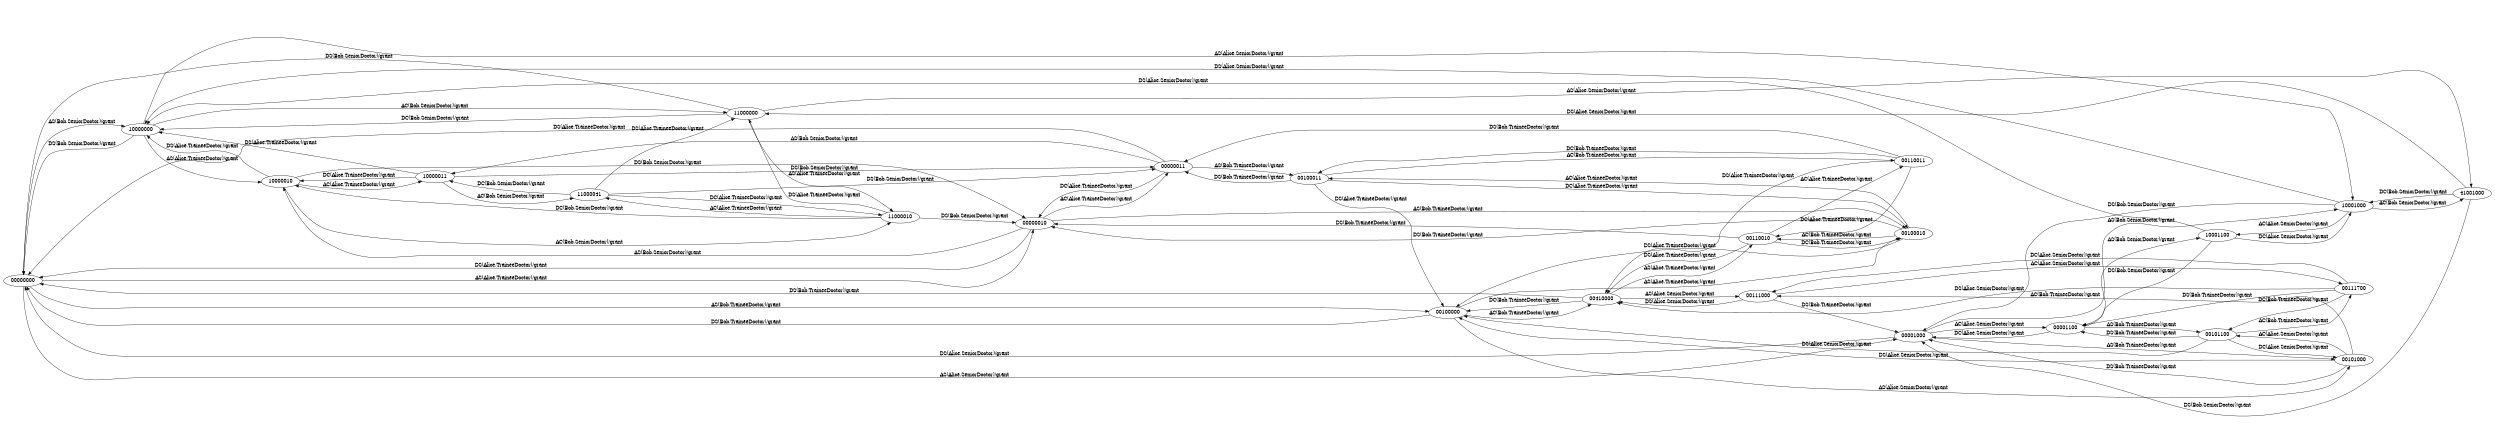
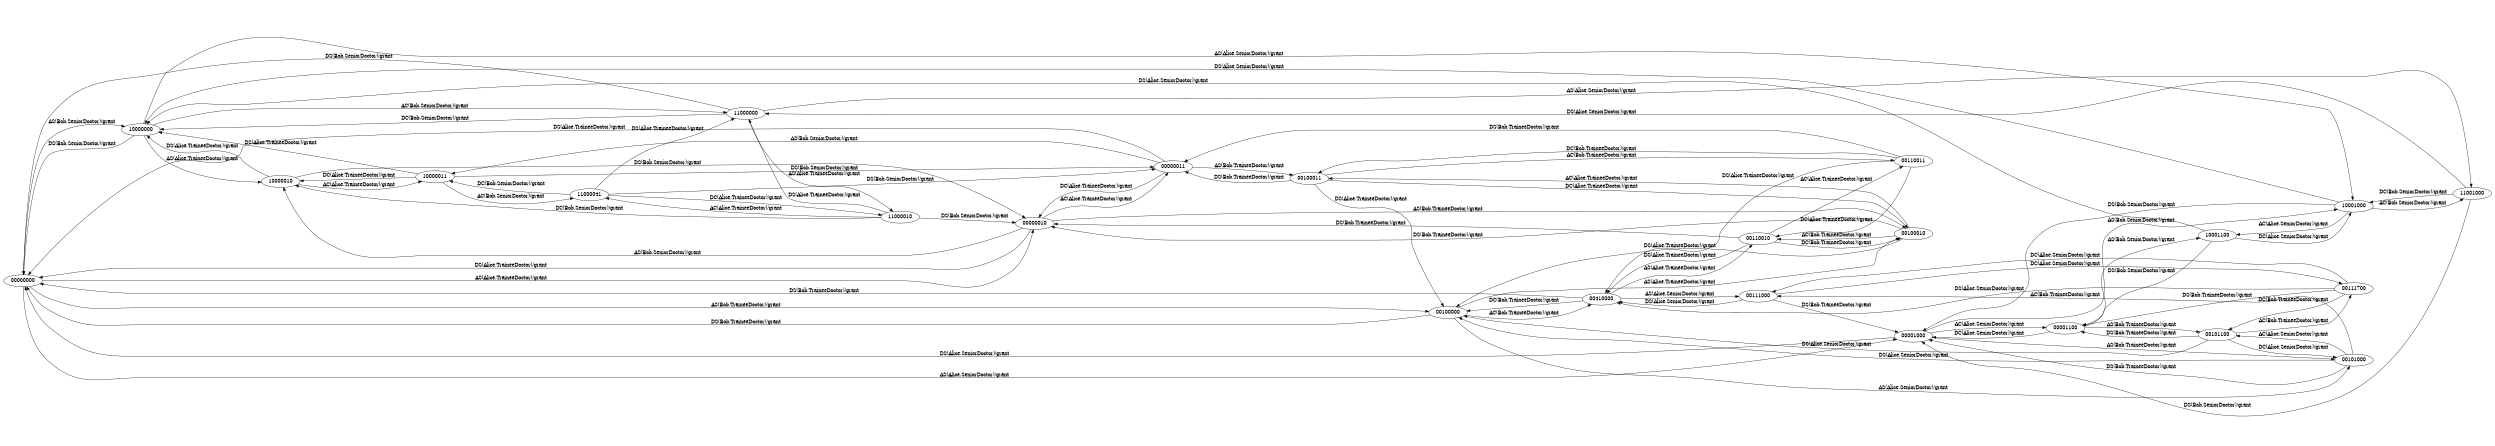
node "41001000": label "41001000" -> "11001000"
edge "10000010" -> "11000010": removed, label "AC(Bob,SeniorDoctor)/grant"
edge "00111000" -> "00111700": label "AC(Alice,SeniorDoctor)/grant" -> "DC(Alice,SeniorDoctor)/grant"
